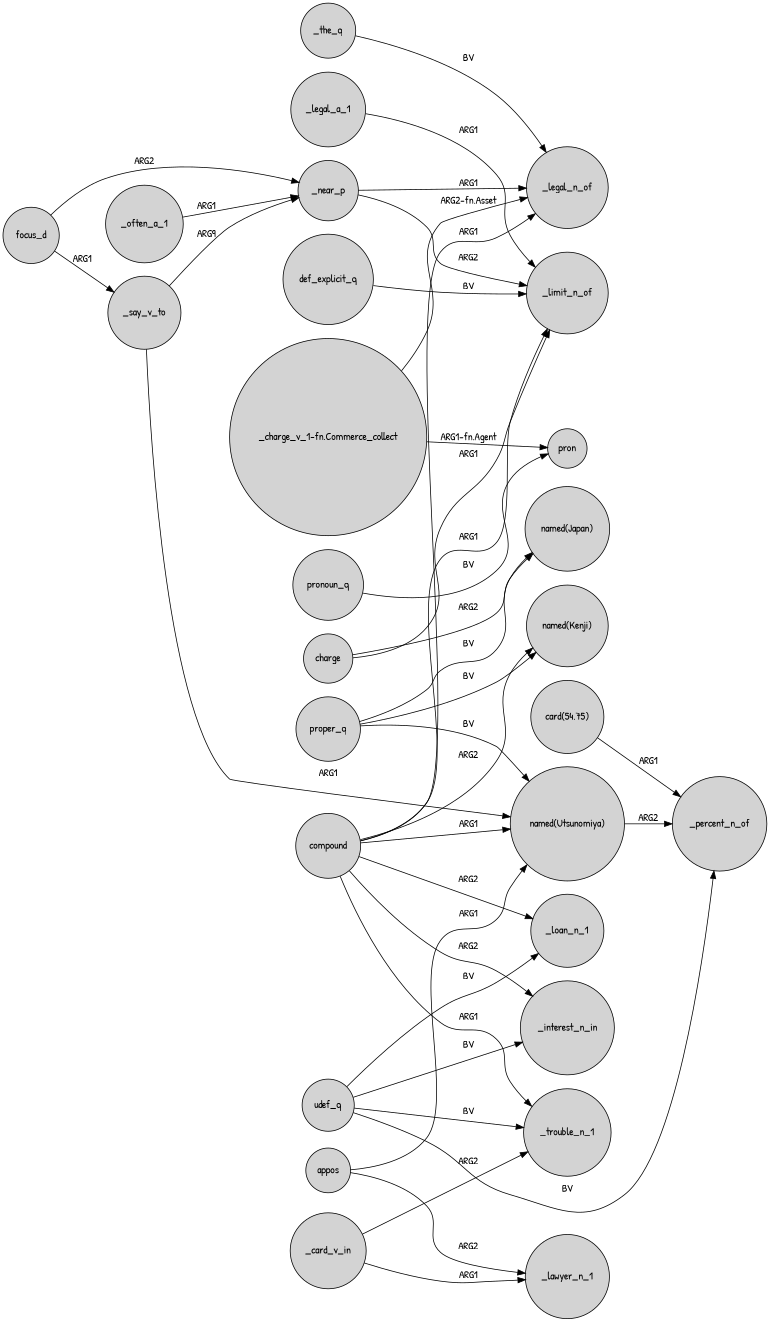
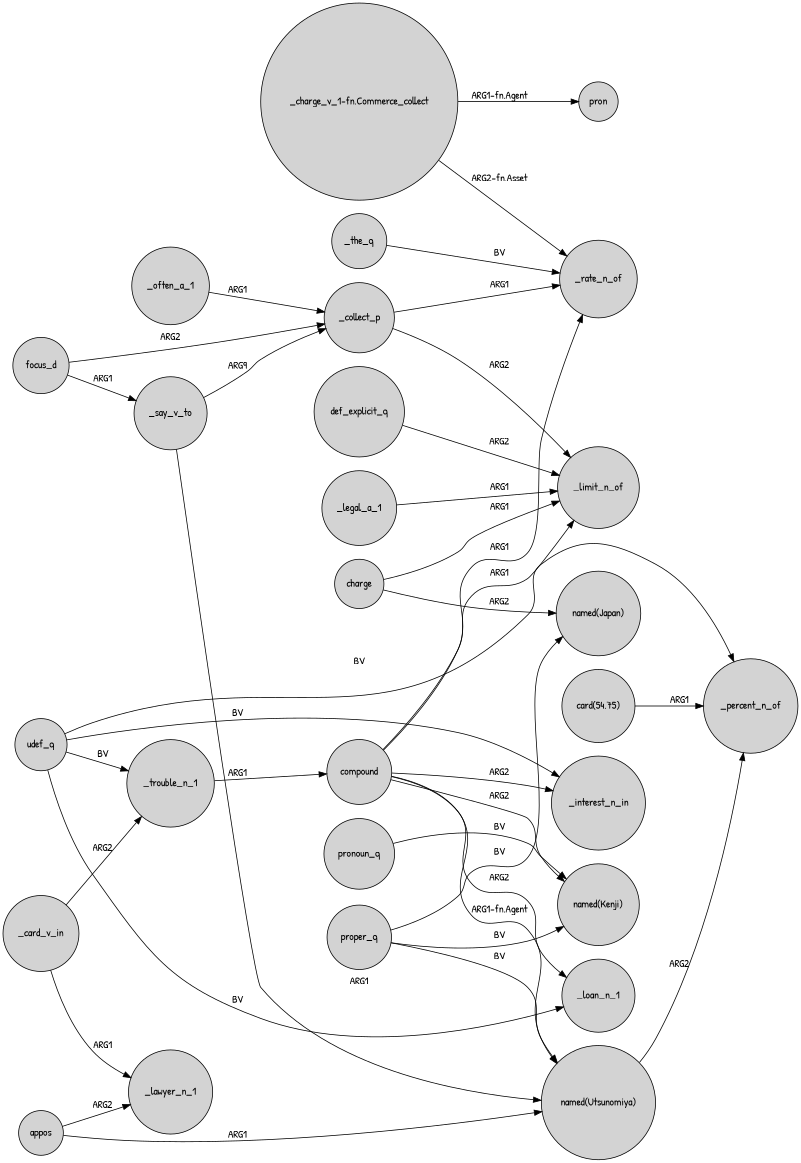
node "_legal_n_of": label "_legal_n_of" -> "_rate_n_of"
node "_near_p": label "_near_p" -> "_collect_p"
edge "def_explicit_q" -> "_limit_n_of": label "BV" -> "ARG2"
edge "pronoun_q" -> "pron": now "pronoun_q" -> "named(Kenji)"
edge "compound" -> "named(Utsunomiya)": label "ARG1" -> "ARG1-fn.Agent"
edge "compound" -> "_trouble_n_1": reversed
